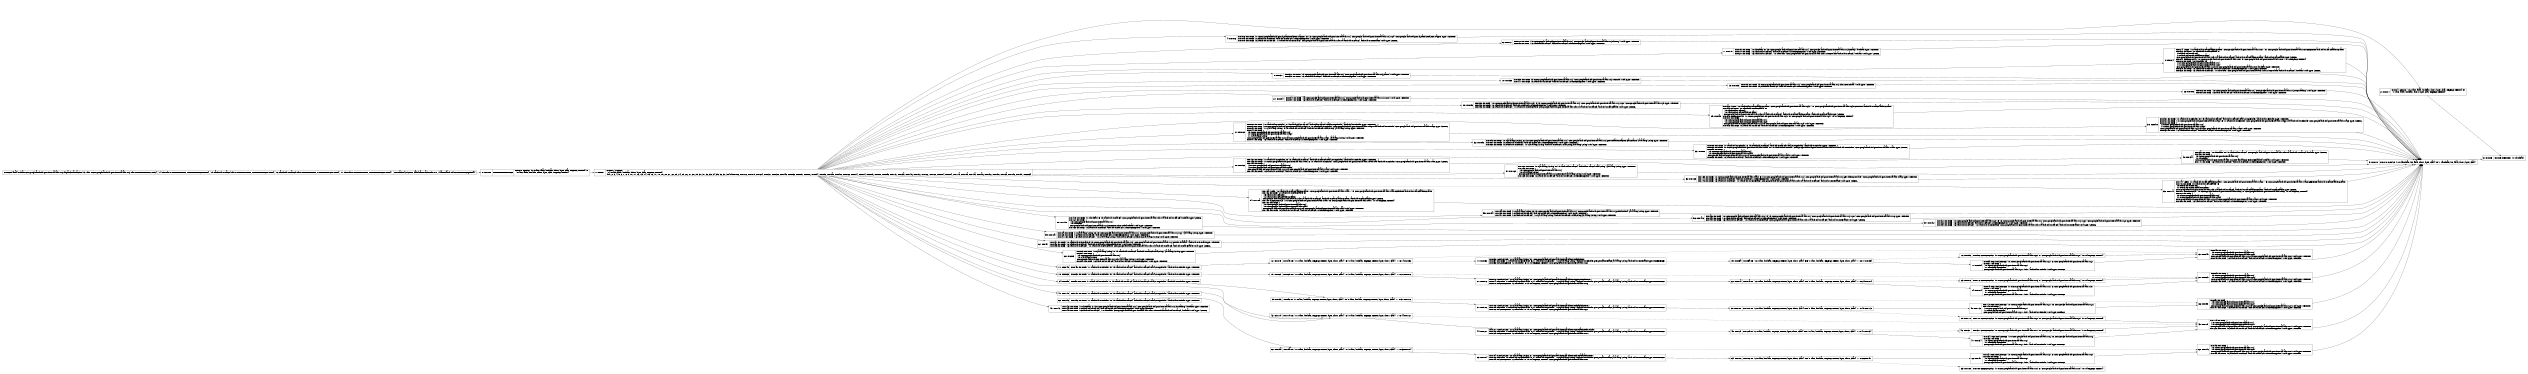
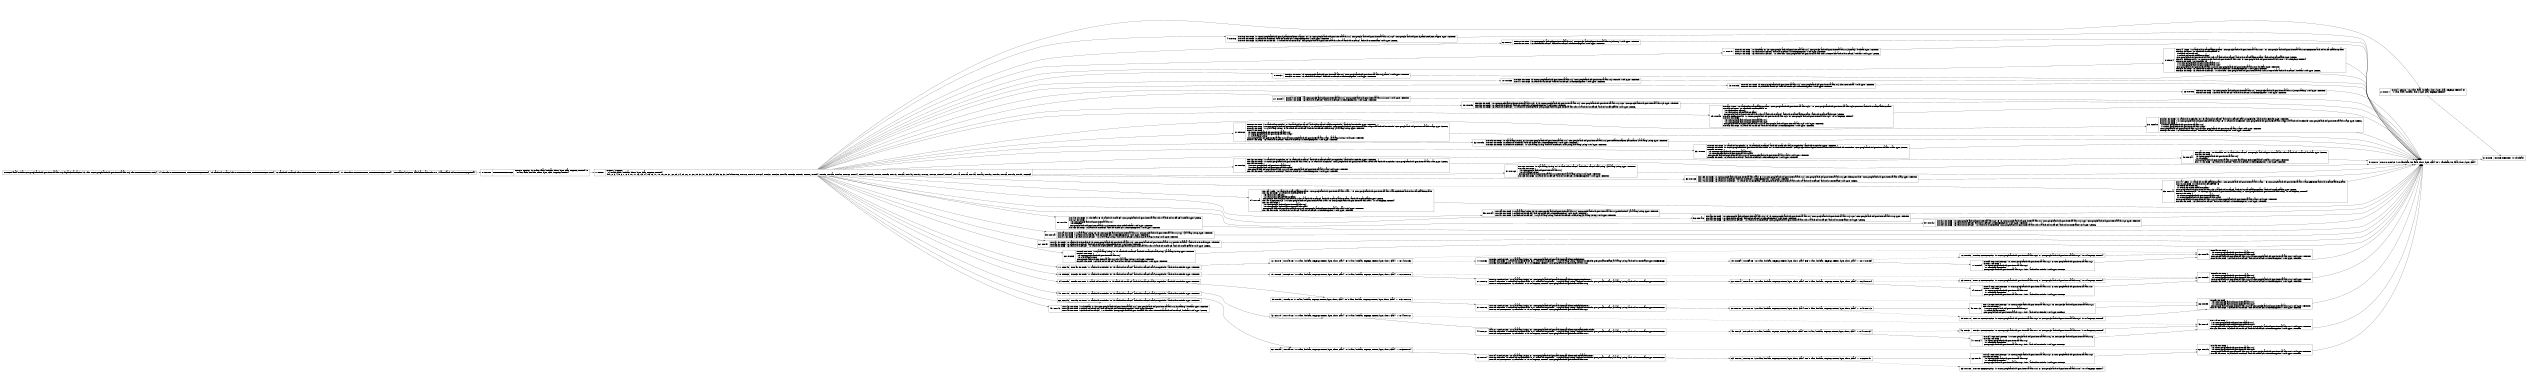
edge "1: 0x0001" -> "42: 0x011d": now "1: 0x0001" -> "60: 0x01d6"
edge "39: 0x0110" -> "43: 0x011f": now "39: 0x0110" -> "36: 0x00fe"
